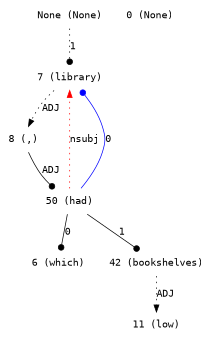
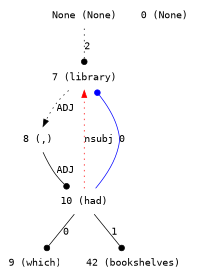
edge "None (None)" -> "7 (library)": label "1" -> "2"
node "50 (had)": label "50 (had)" -> "10 (had)"
node "6 (which)": label "6 (which)" -> "9 (which)"
node "11 (low)": removed
